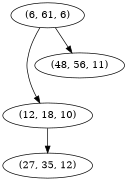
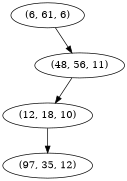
edge "(6, 61, 6)" -> "(12, 18, 10)": now "(48, 56, 11)" -> "(12, 18, 10)"
node "(27, 35, 12)": label "(27, 35, 12)" -> "(97, 35, 12)"
